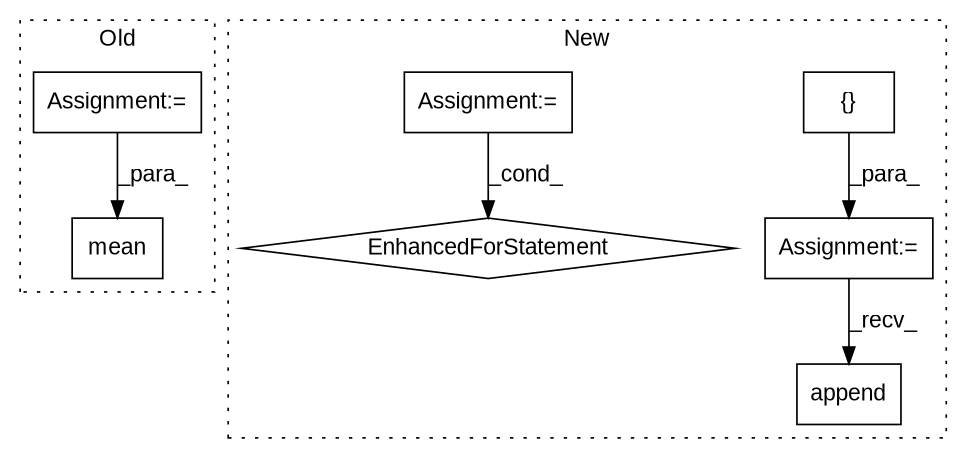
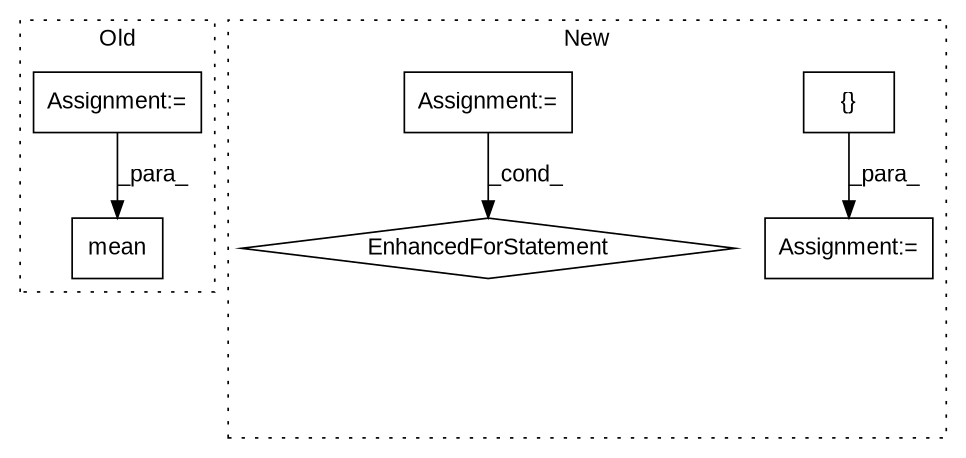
node "append": removed
